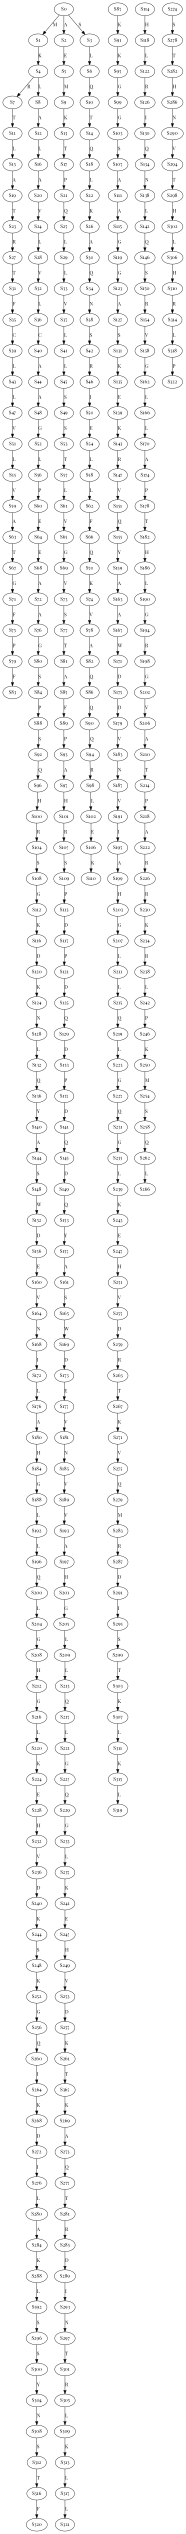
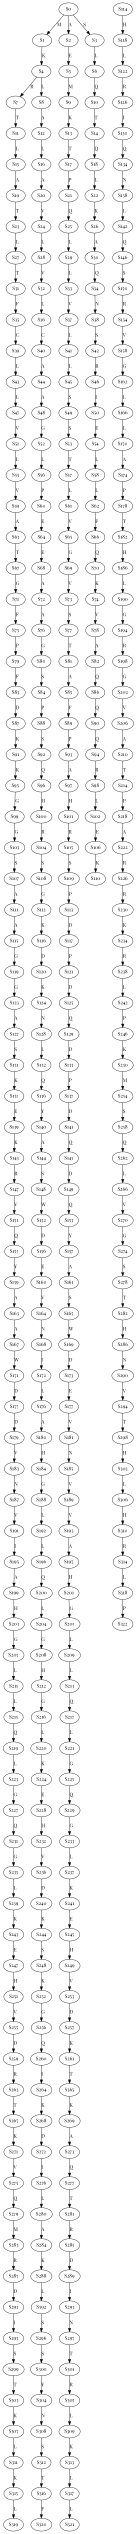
edge "S23" -> "S27": label "R" -> "L"
edge "S83" -> "S87": added, label "D"
node "S270": added
